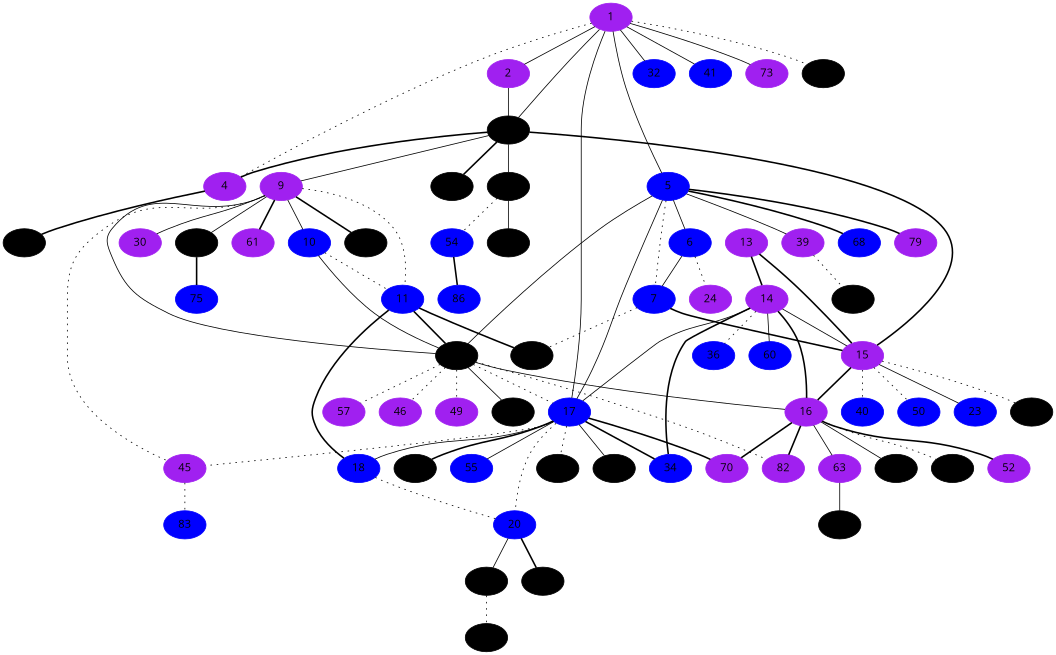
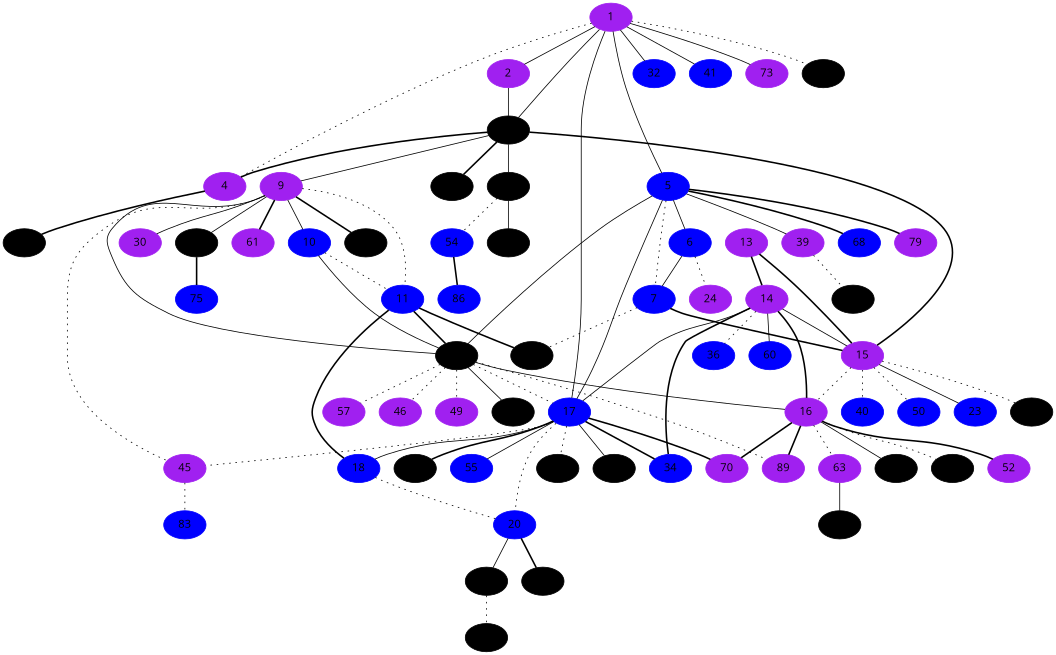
edge "15" -- "16": style bold -> dotted
edge "16" -- "63": style solid -> dotted
node "82": label "82" -> "89"
